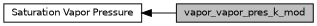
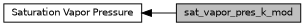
node "vapor_vapor_pres_k_mod": label "vapor_vapor_pres_k_mod" -> "sat_vapor_pres_k_mod"
